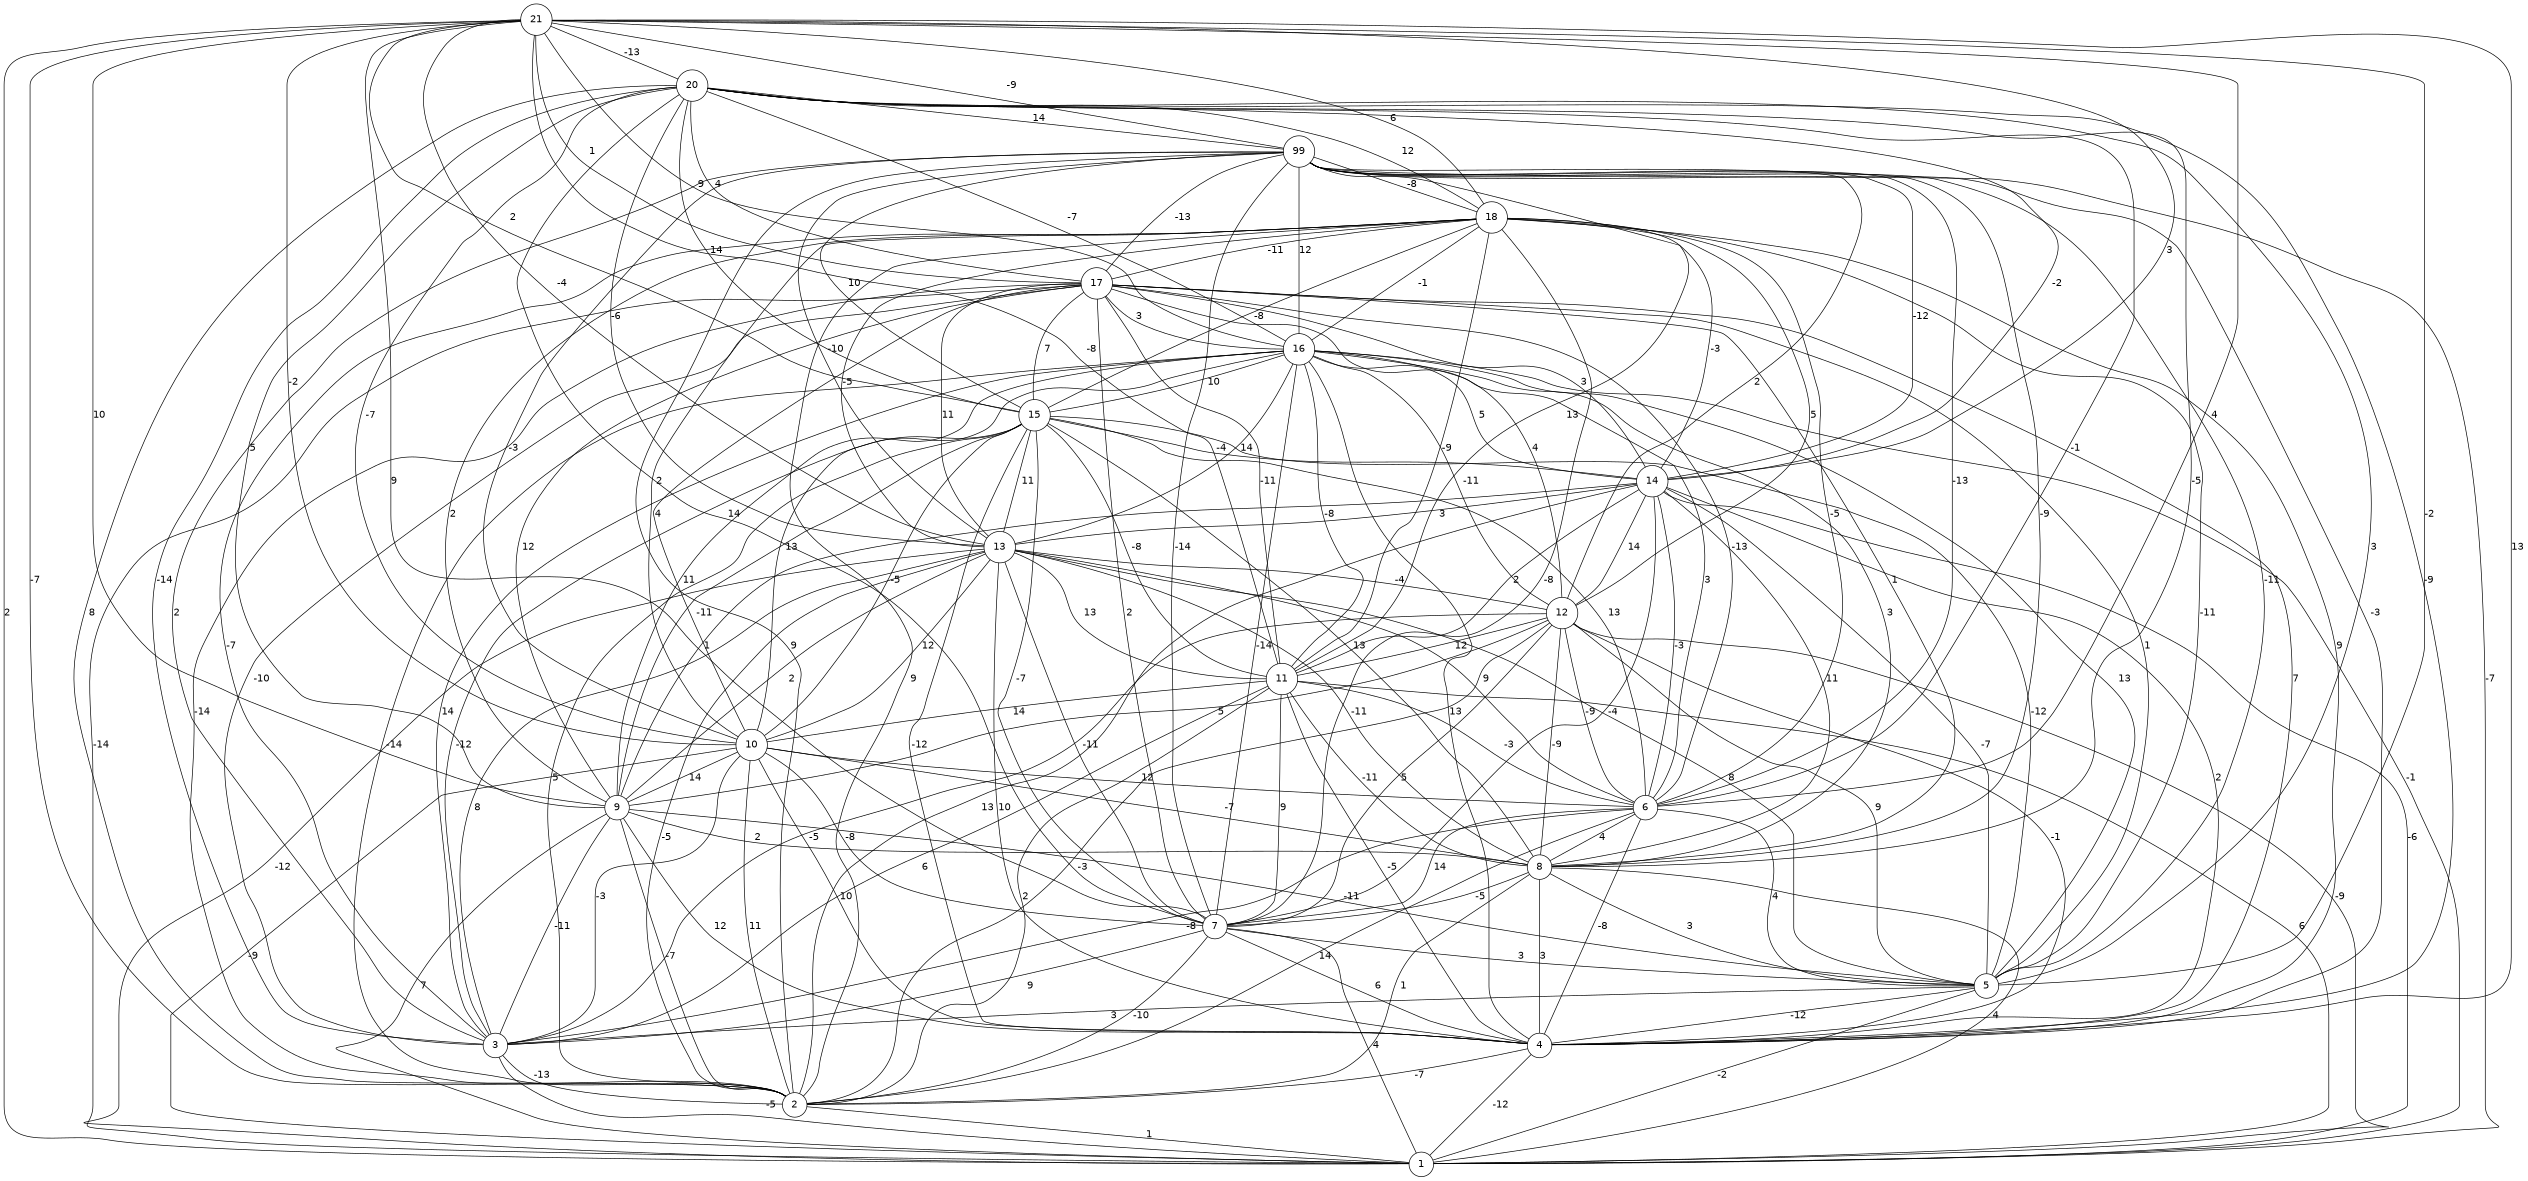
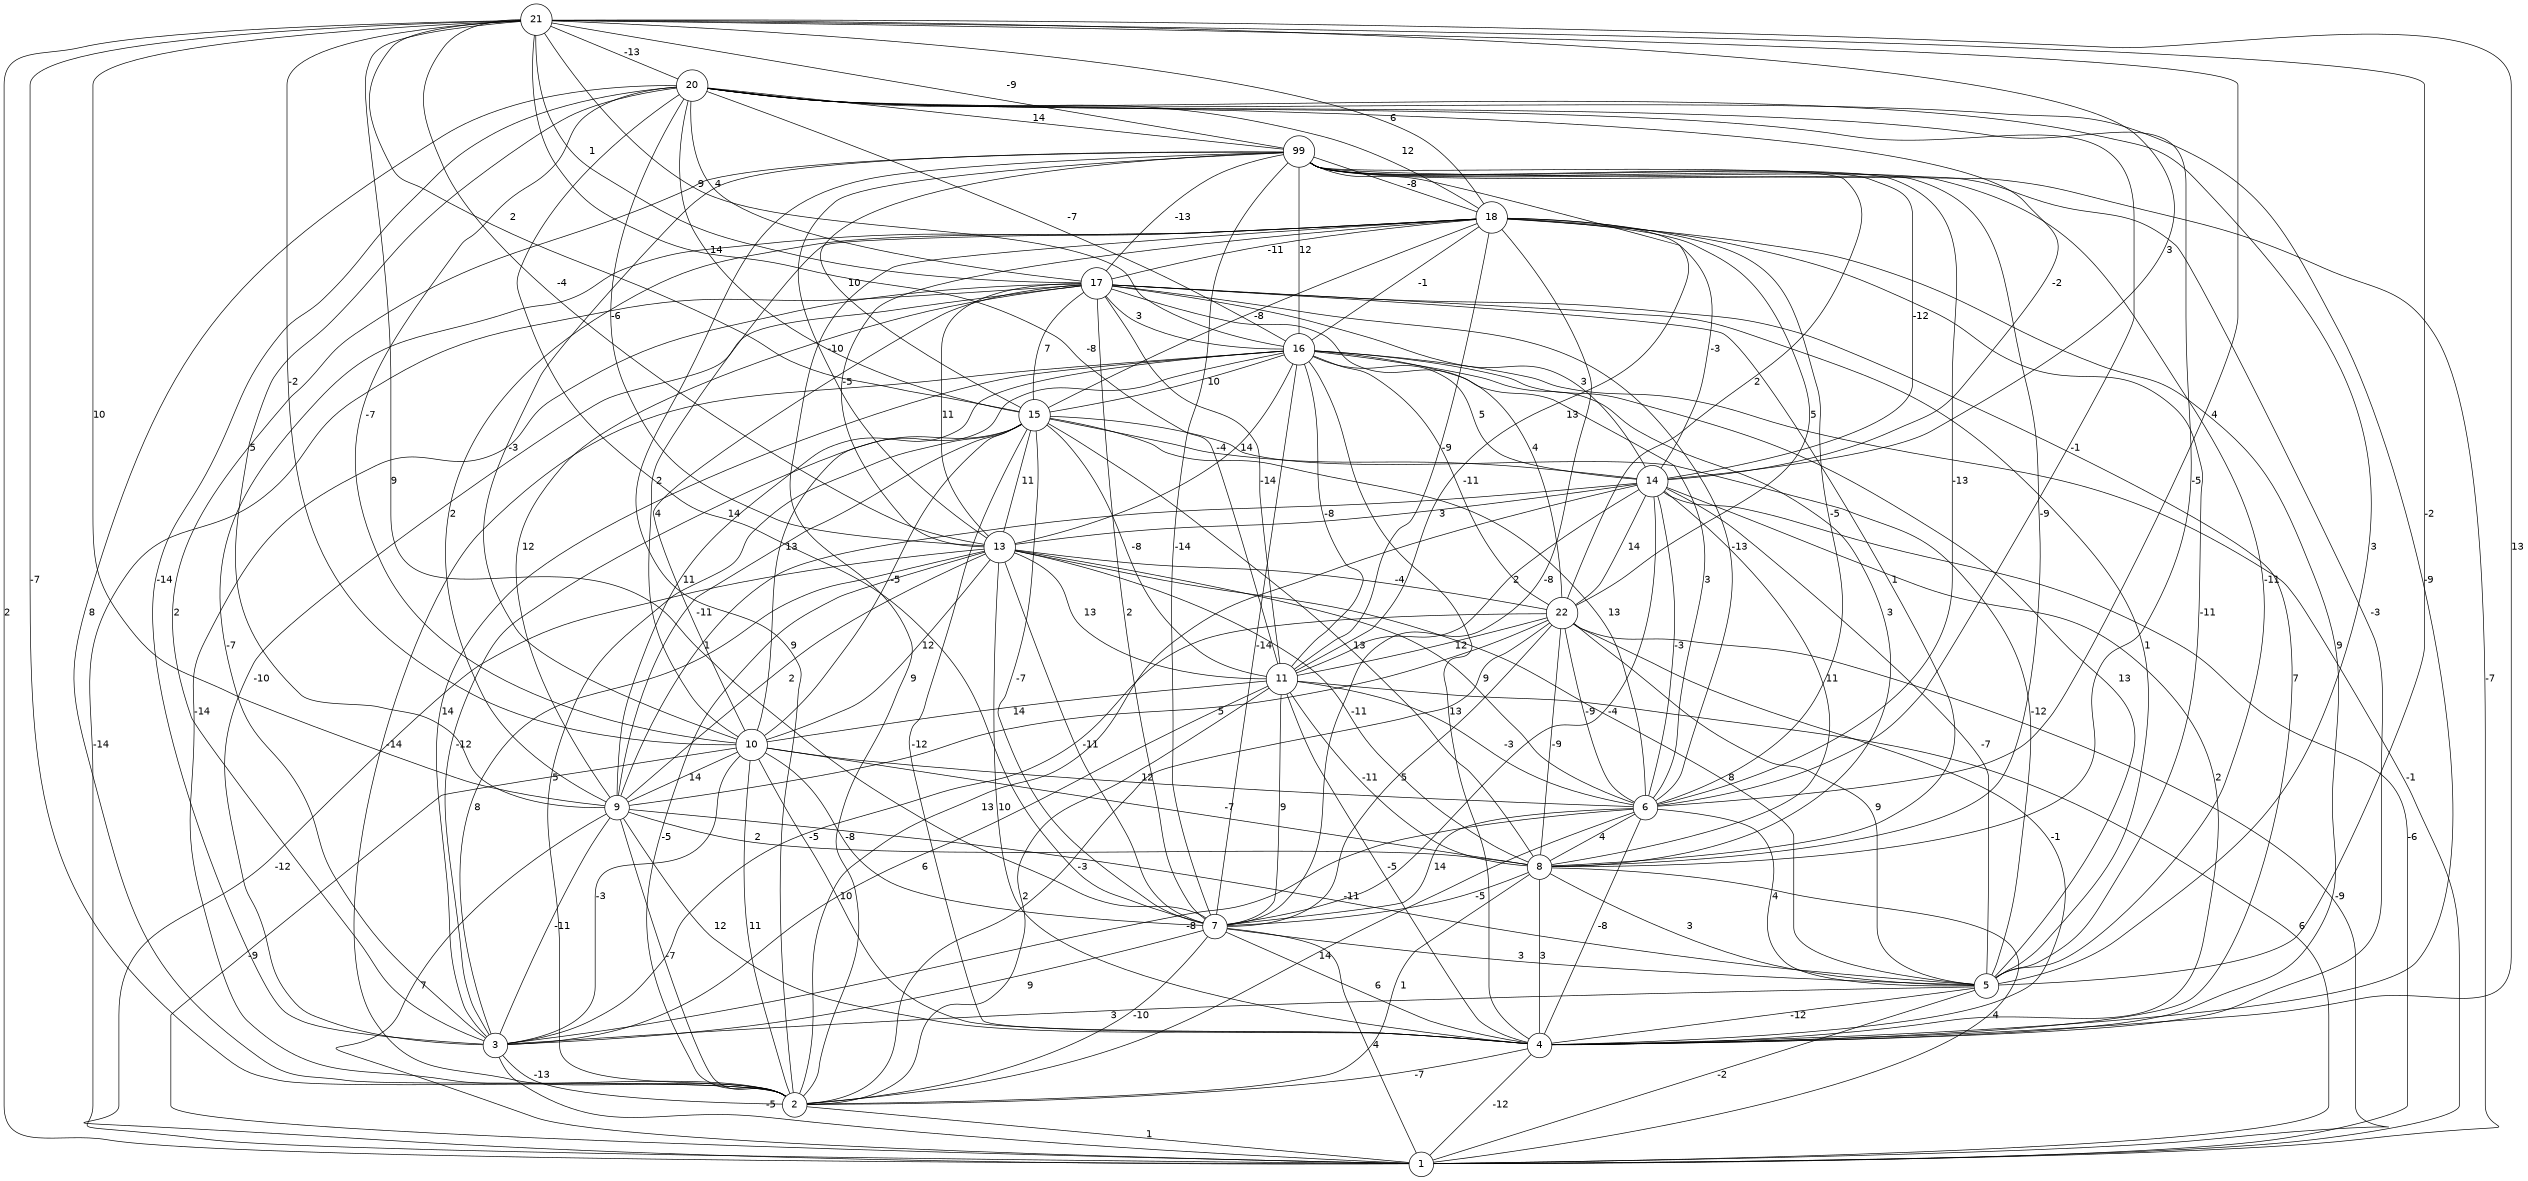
edge "17" -- "11": label "-11" -> "-14"
node "12": label "12" -> "22"
